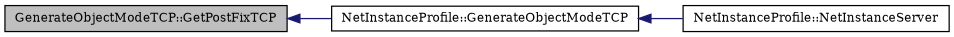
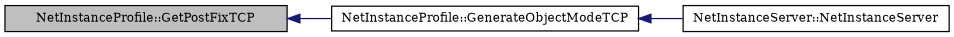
node "GenerateObjectModeTCP::GetPostFixTCP": label "GenerateObjectModeTCP::GetPostFixTCP" -> "NetInstanceProfile::GetPostFixTCP"
node "NetInstanceProfile::NetInstanceServer": label "NetInstanceProfile::NetInstanceServer" -> "NetInstanceServer::NetInstanceServer"
